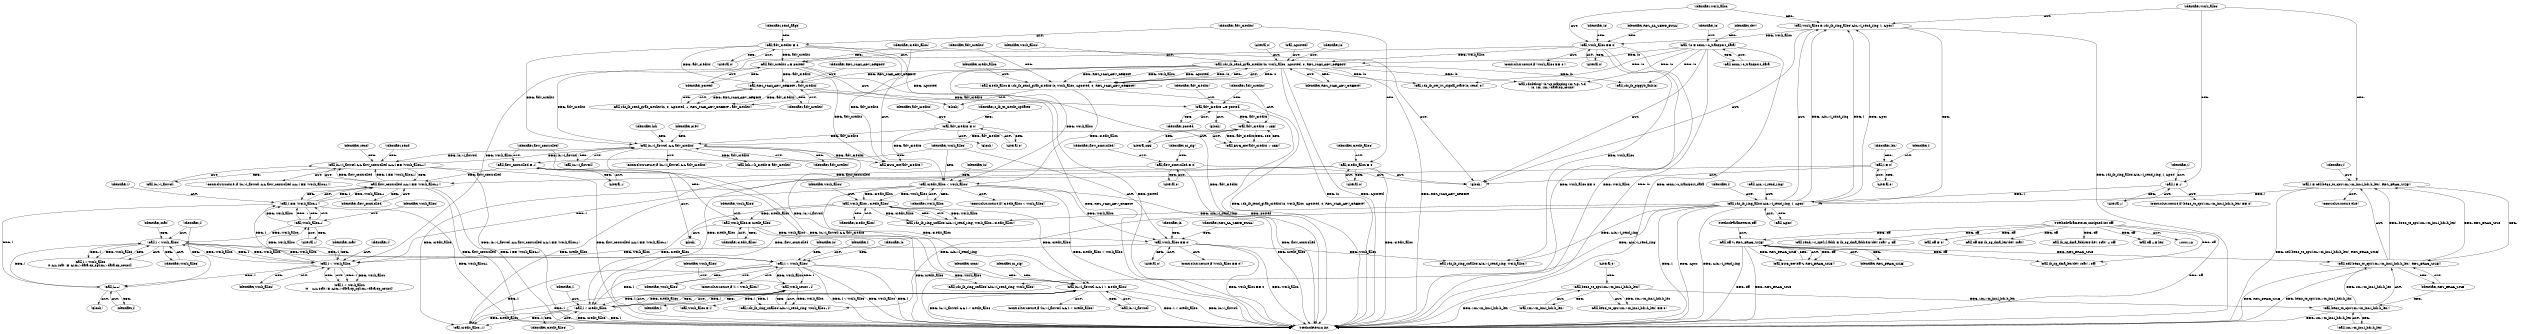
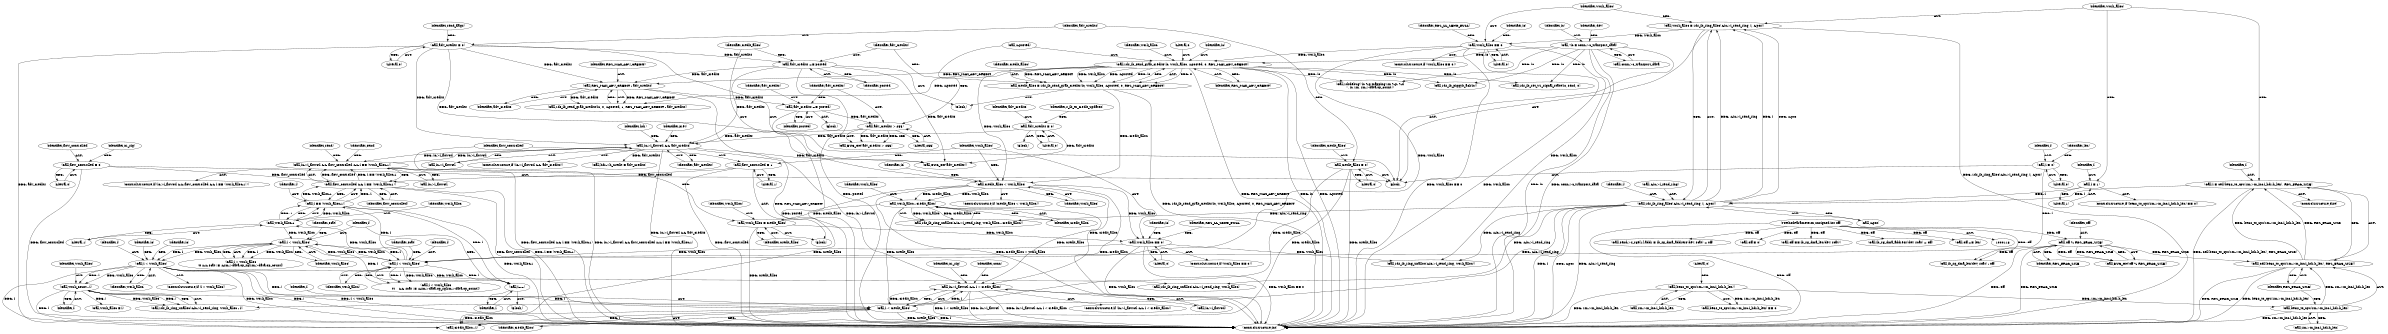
edge "(Call,BUG_ON(adv_credits > 255))" -> "(Call,adv_credits > 255)": now "(Call,&posted)" -> "(Call,adv_credits > 255)"
node "(MethodParameterIn,off)": label "(MethodParameterIn,off)" -> "(Identifier,off)"
node "(MethodReturn,int)": label "(MethodReturn,int)" -> "(ControlStructure,int)"
